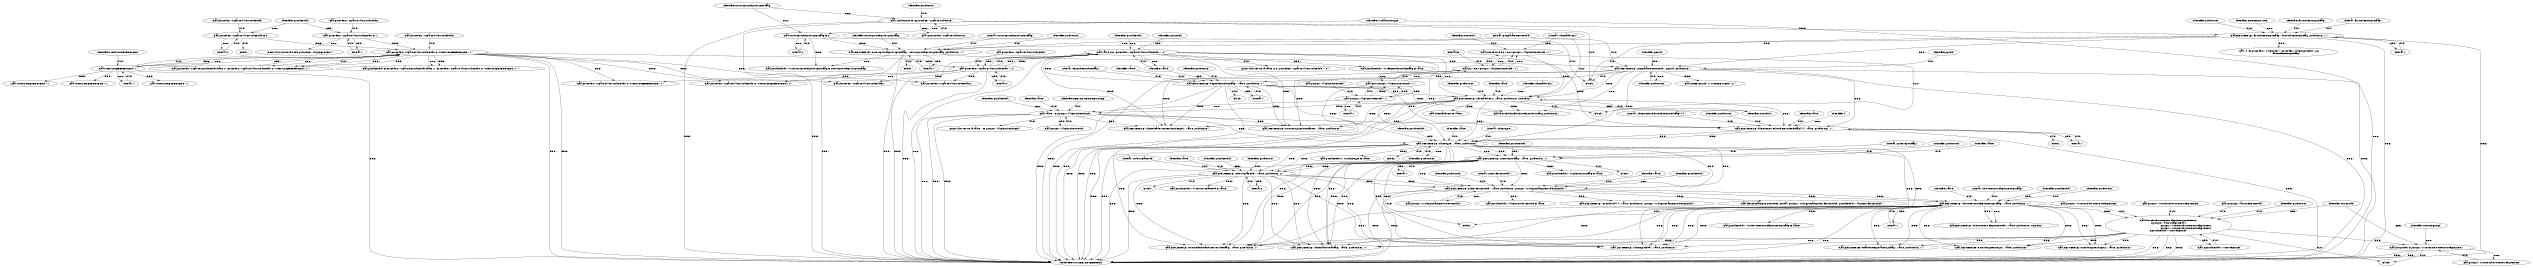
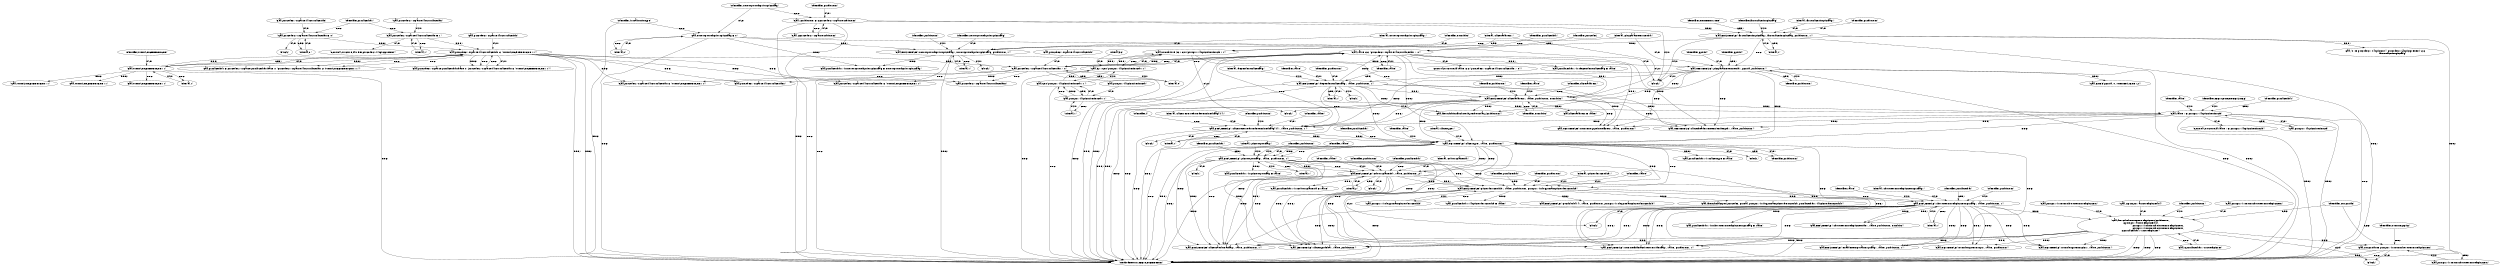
edge "(Call,ps_codec->s_parse.i4_cur_slice_idx = 1)" -> "(ControlStructure,if(0 == ps_codec->i4_pic_present))": label "CFG: " -> "AST: "
edge "(Call,no_output_of_prior_pics_flag = 0)" -> "(MethodReturn,IHEVCD_ERROR_T)": added, label "DDG:"
